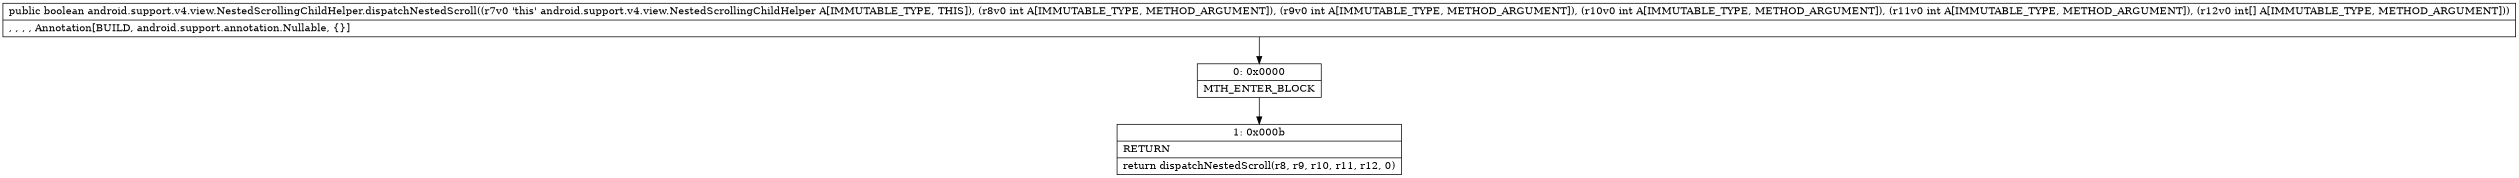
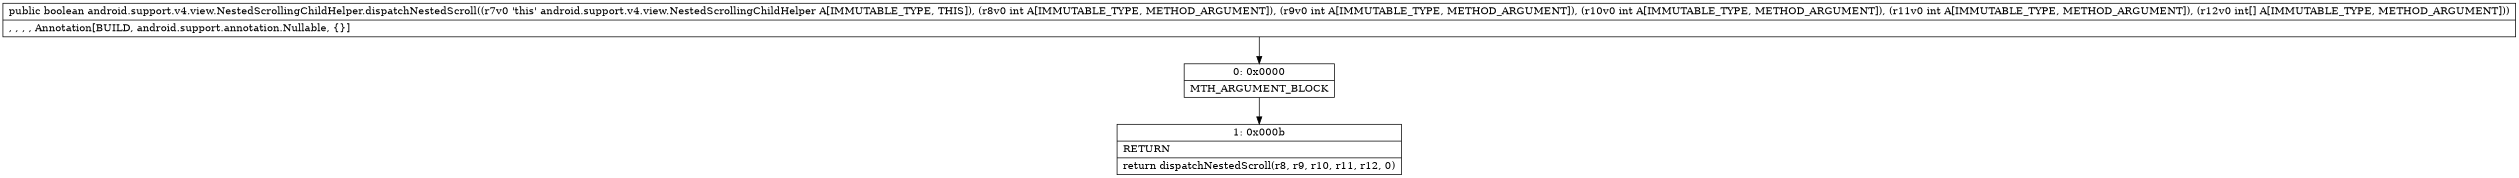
node "0: 0x0000": text "MTH_ENTER_BLOCK" -> "MTH_ARGUMENT_BLOCK"
